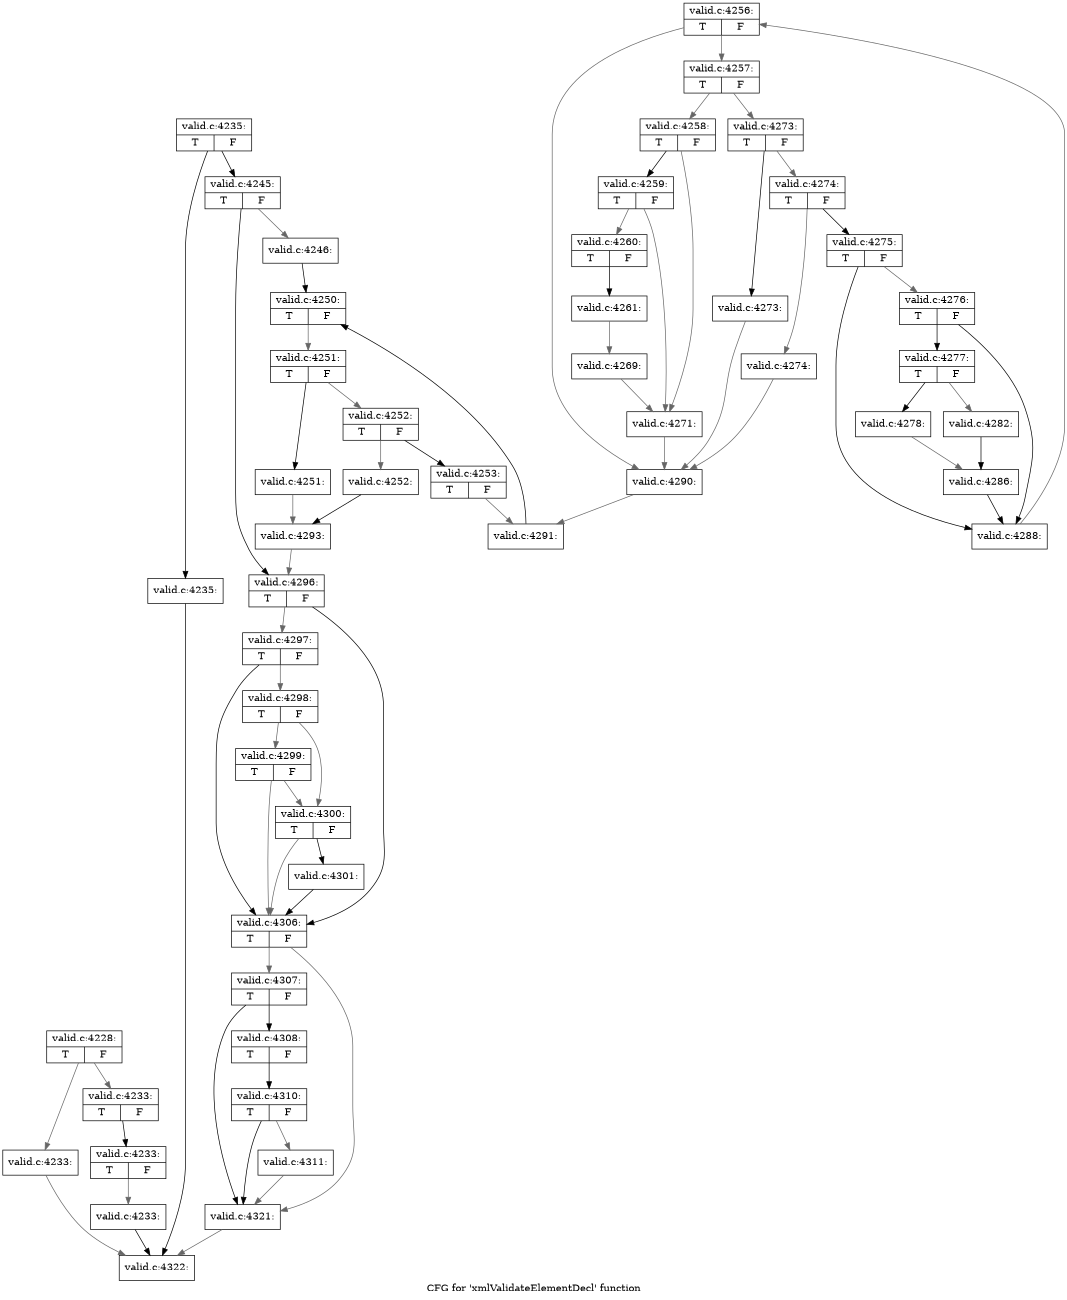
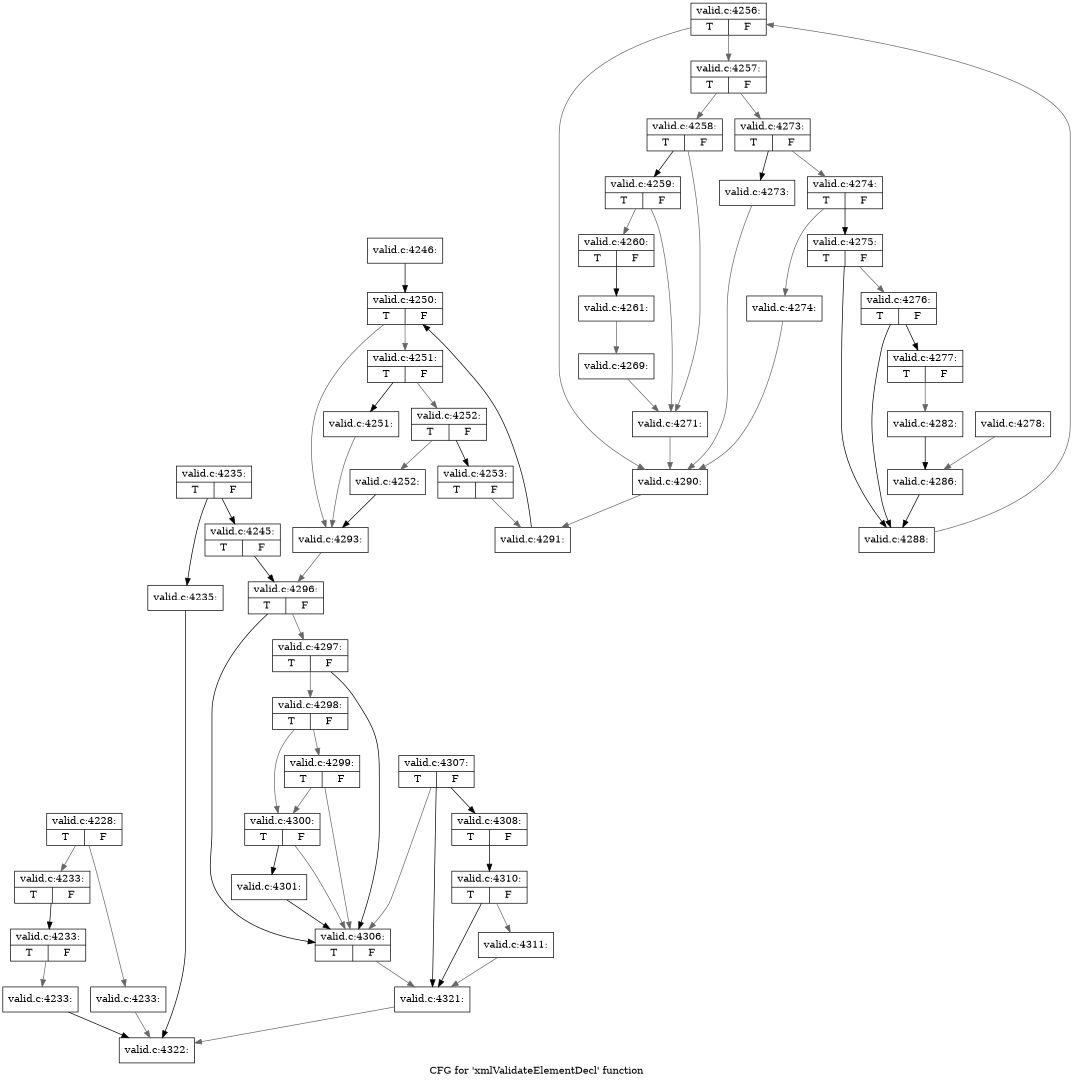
edge "valid.c:4245:" -> "valid.c:4246:": removed
edge "valid.c:4277:" -> "valid.c:4278:": removed
edge "valid.c:4250:" -> "valid.c:4293:": added
edge "valid.c:4306:" -> "valid.c:4307:": reversed
